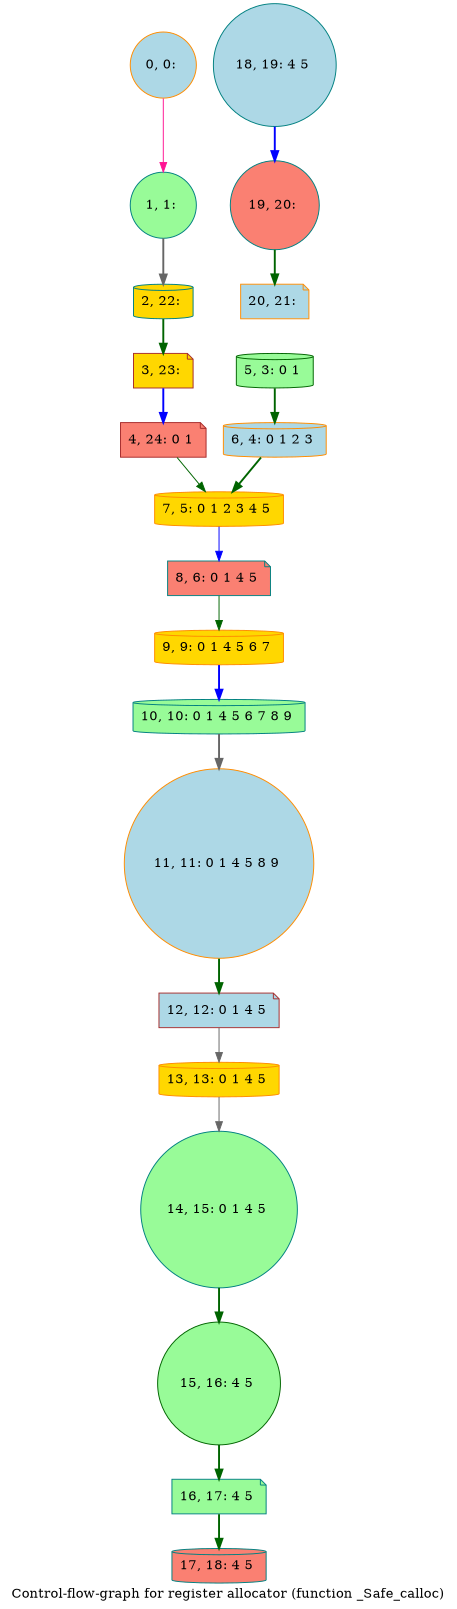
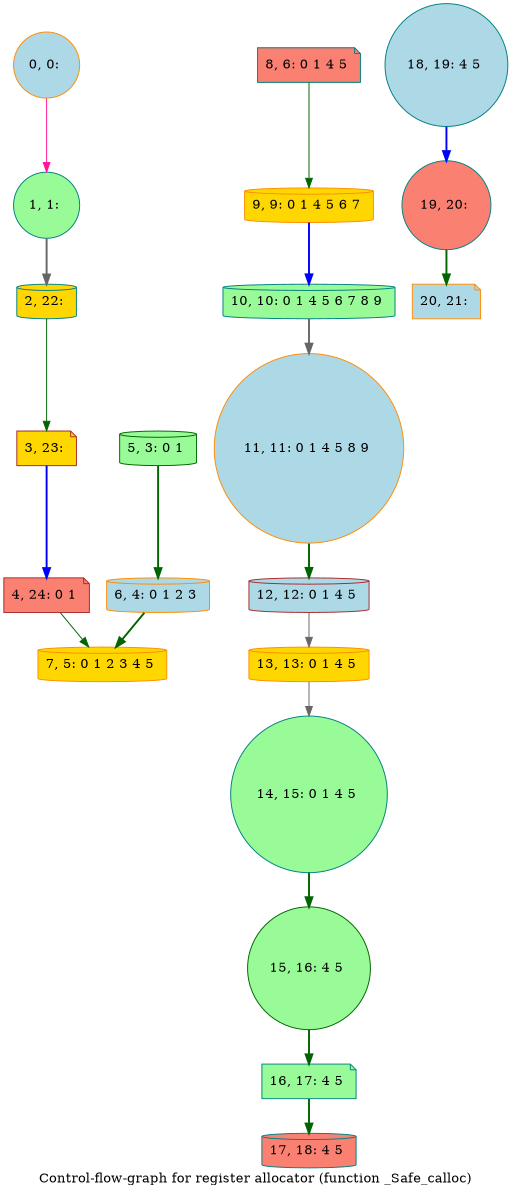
edge "2, 22:" -> "3, 23:": style bold -> solid
edge "7, 5: 0 1 2 3 4 5" -> "8, 6: 0 1 4 5": removed
node "12, 12: 0 1 4 5": shape note -> cylinder
